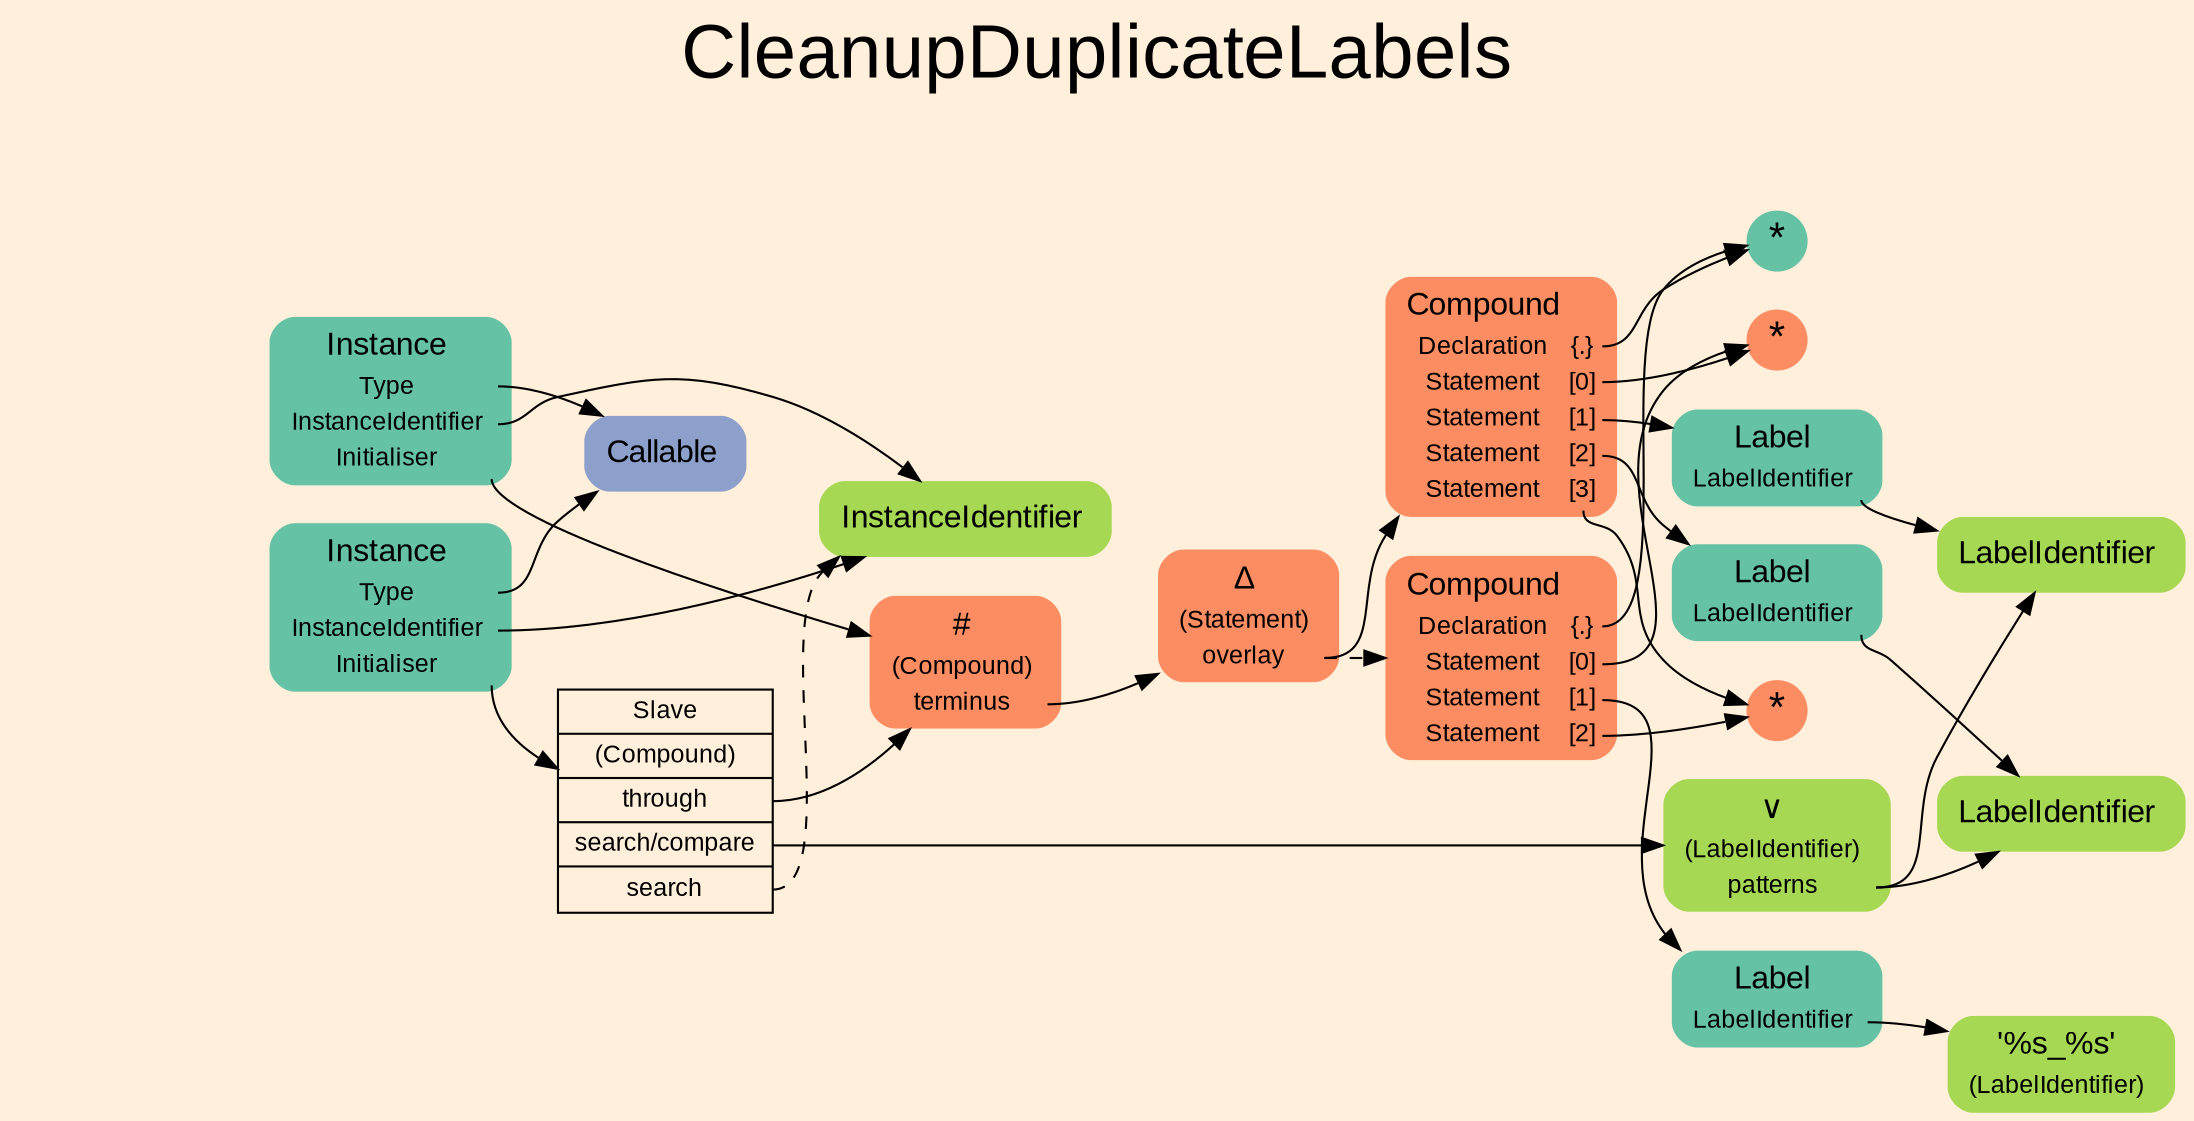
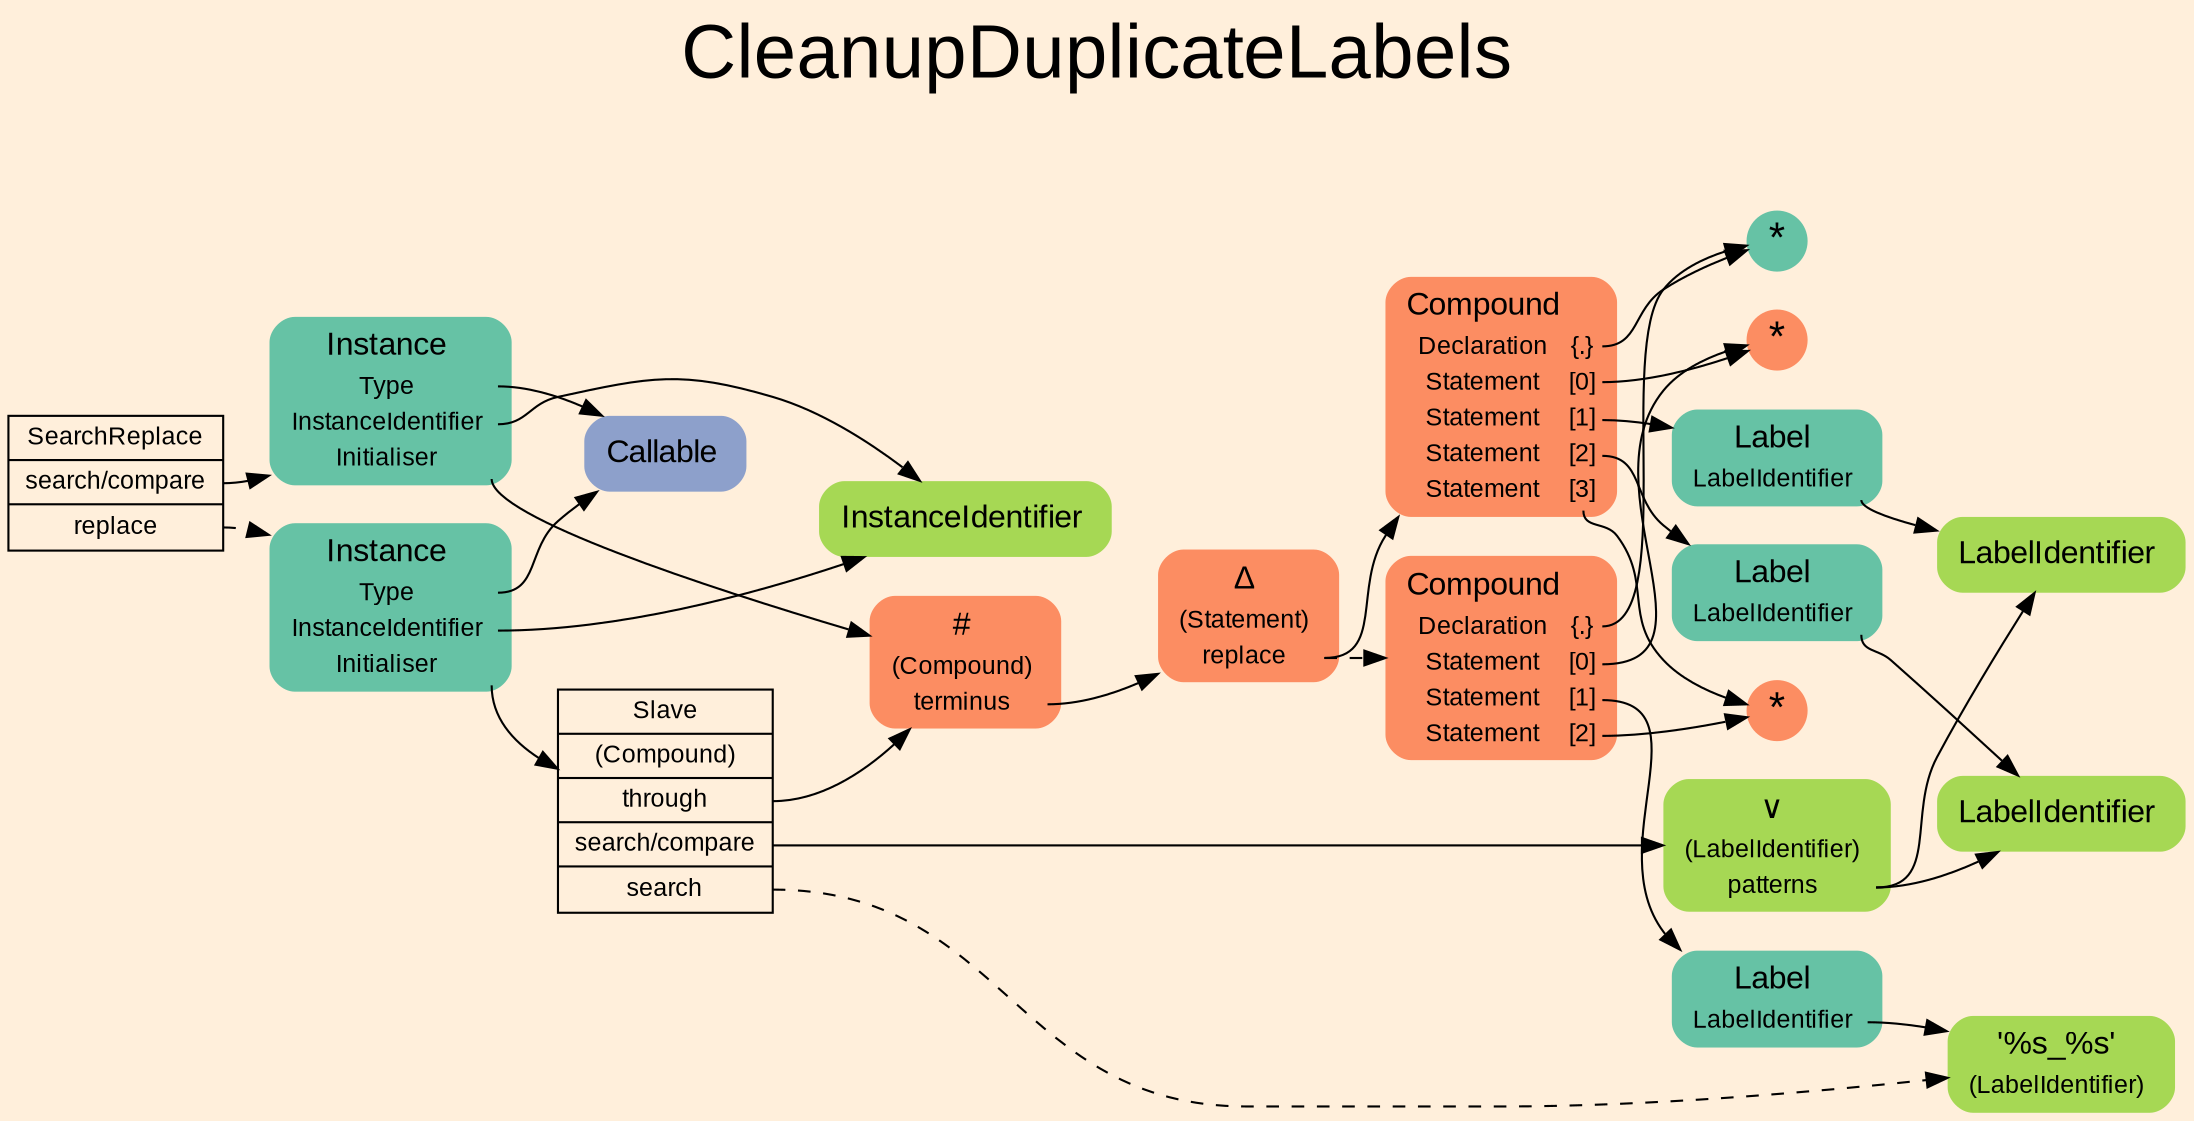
node "SearchReplace": added
node "Δ": text "overlay" -> "replace"
edge "Slave" -> "InstanceIdentifier": now "Slave" -> "'%s_%s'"
